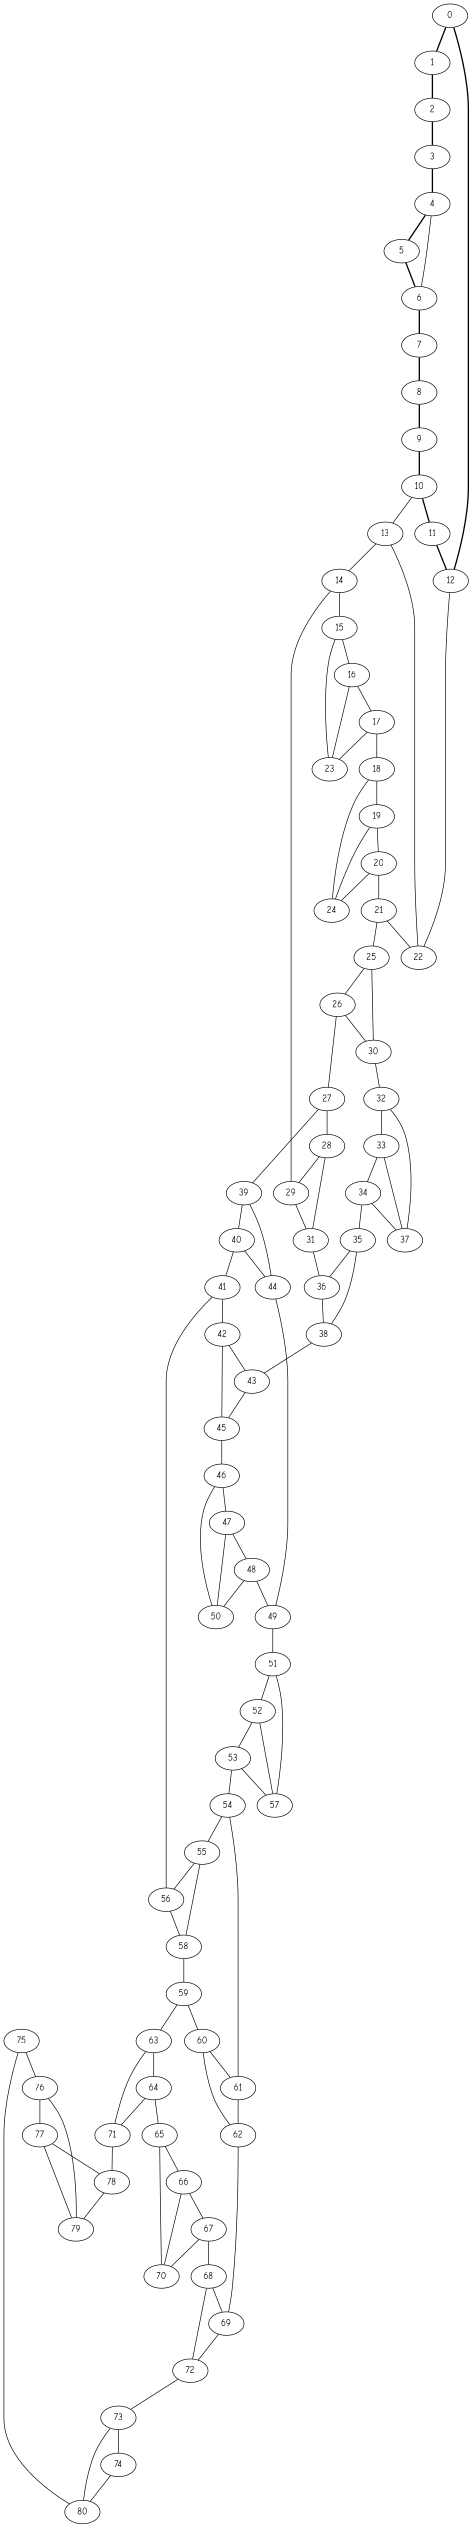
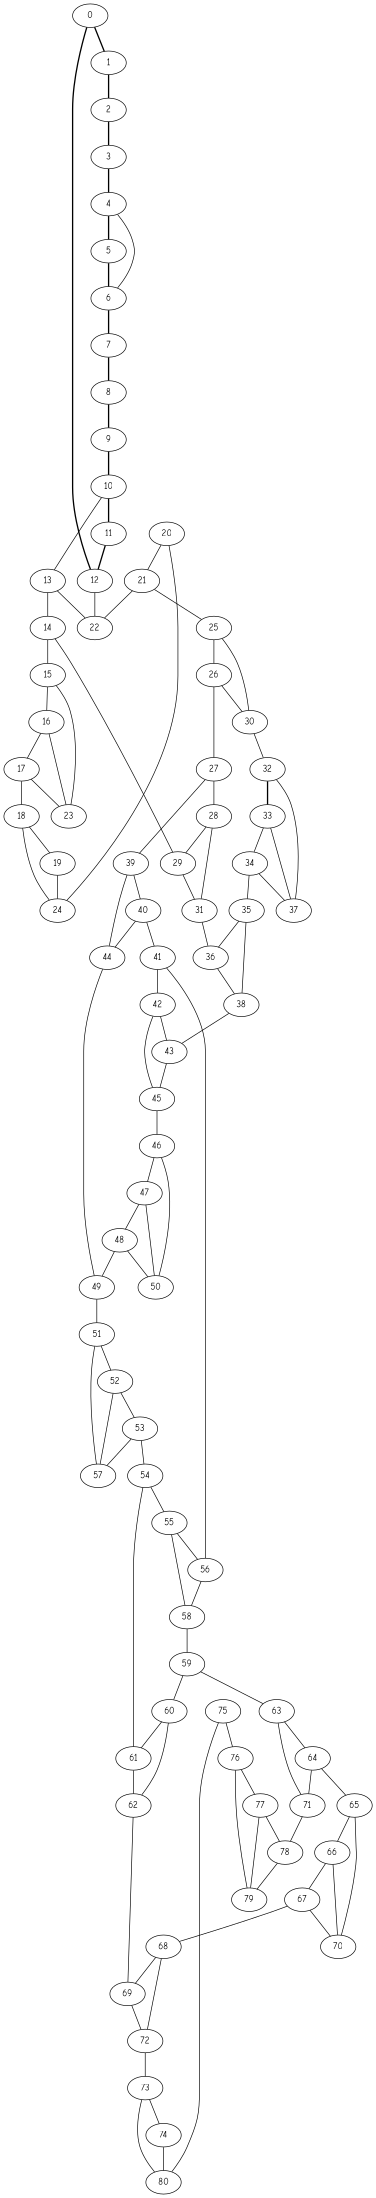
edge "19" -- "20": removed
edge "32" -- "33": style solid -> bold
